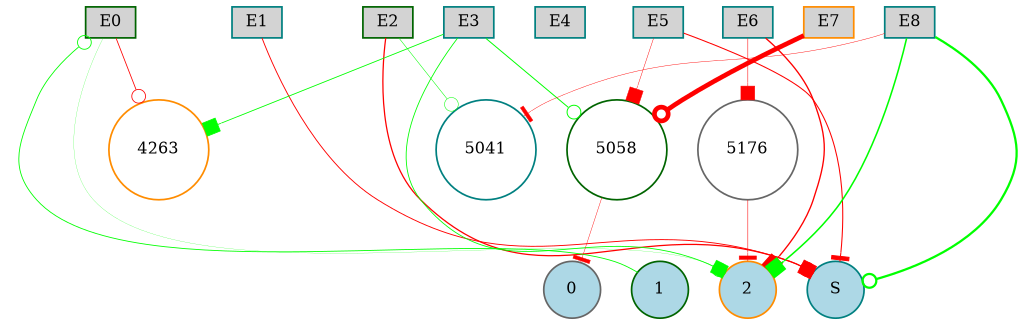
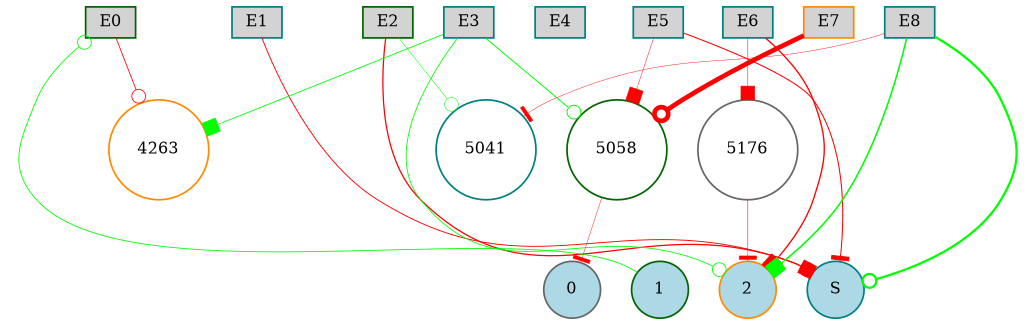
edge "E0" -> "2": removed
